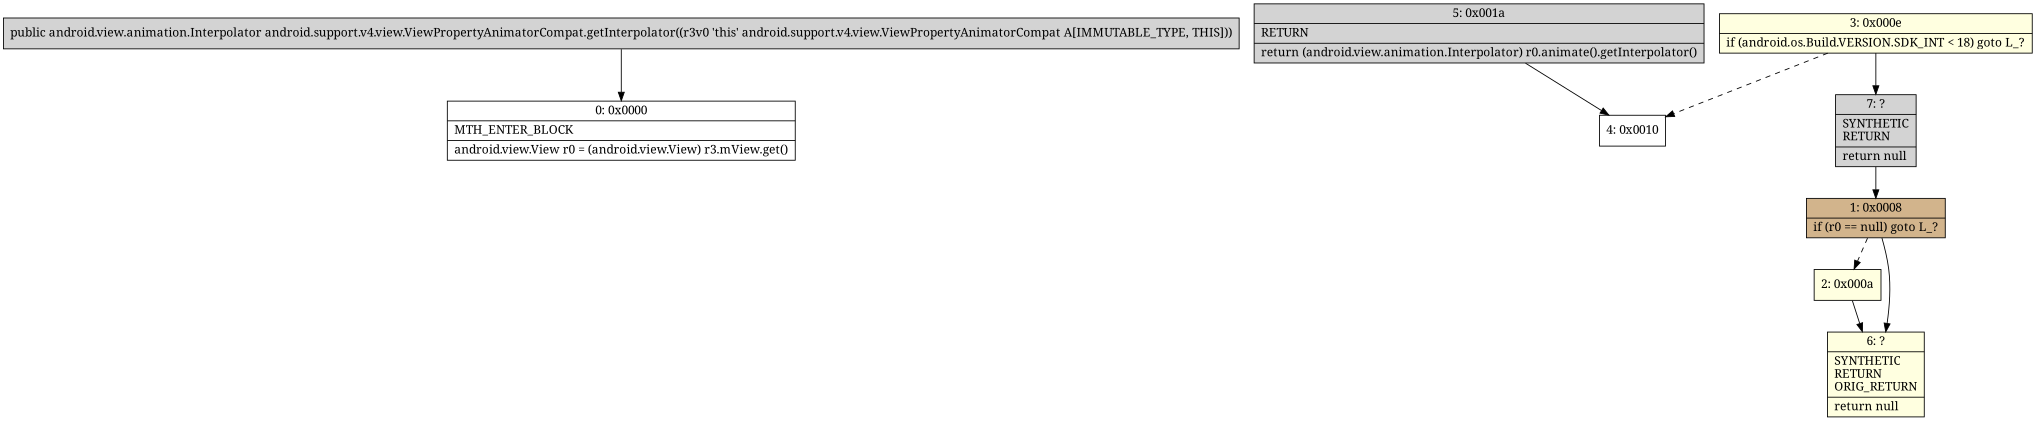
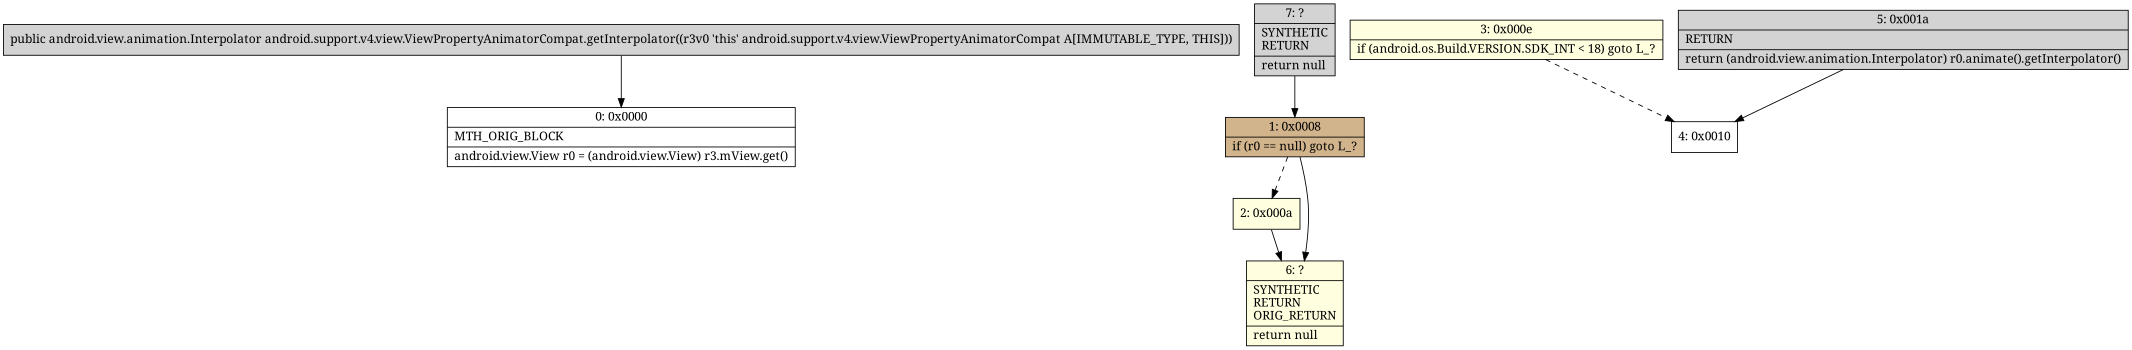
edge "3: 0x000e" -> "7: ?": removed
node "0: 0x0000": text "MTH_ENTER_BLOCK" -> "MTH_ORIG_BLOCK"
